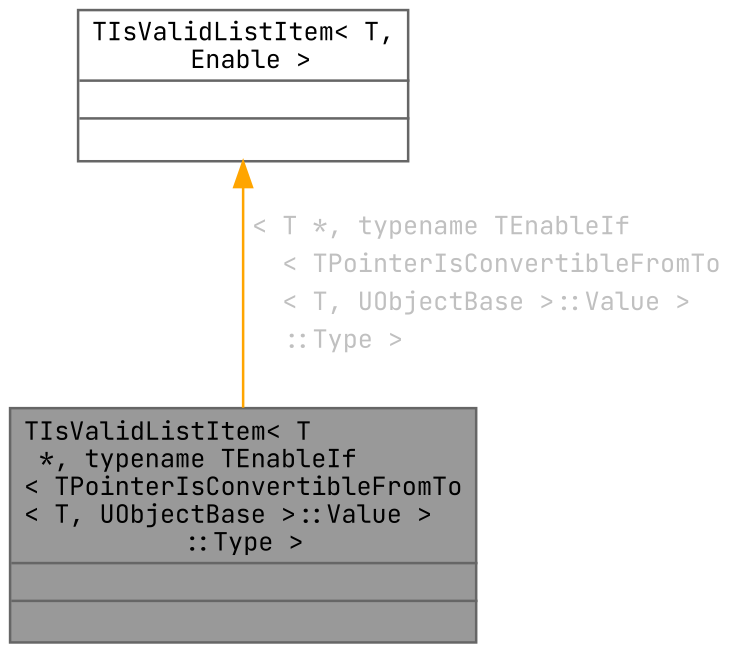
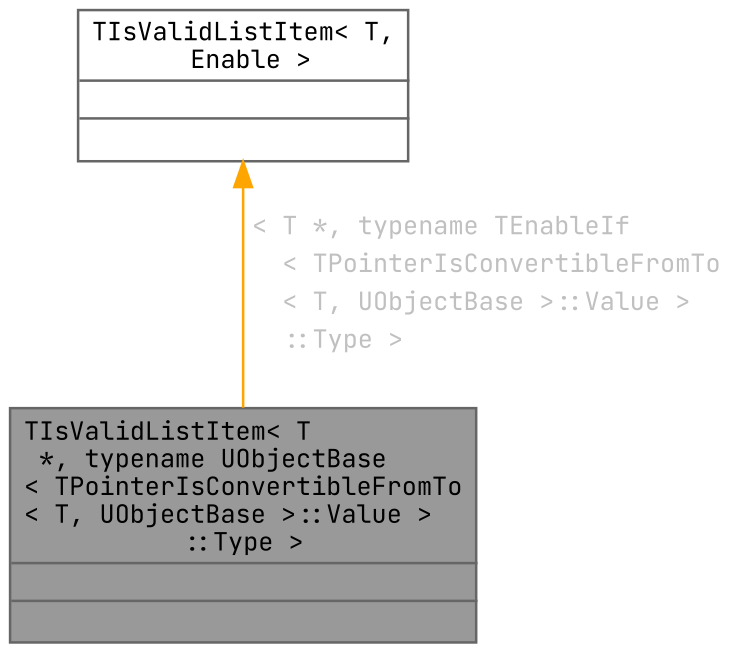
node "TIsValidListItem< T": text "*, typename TEnableIf" -> "*, typename UObjectBase"
